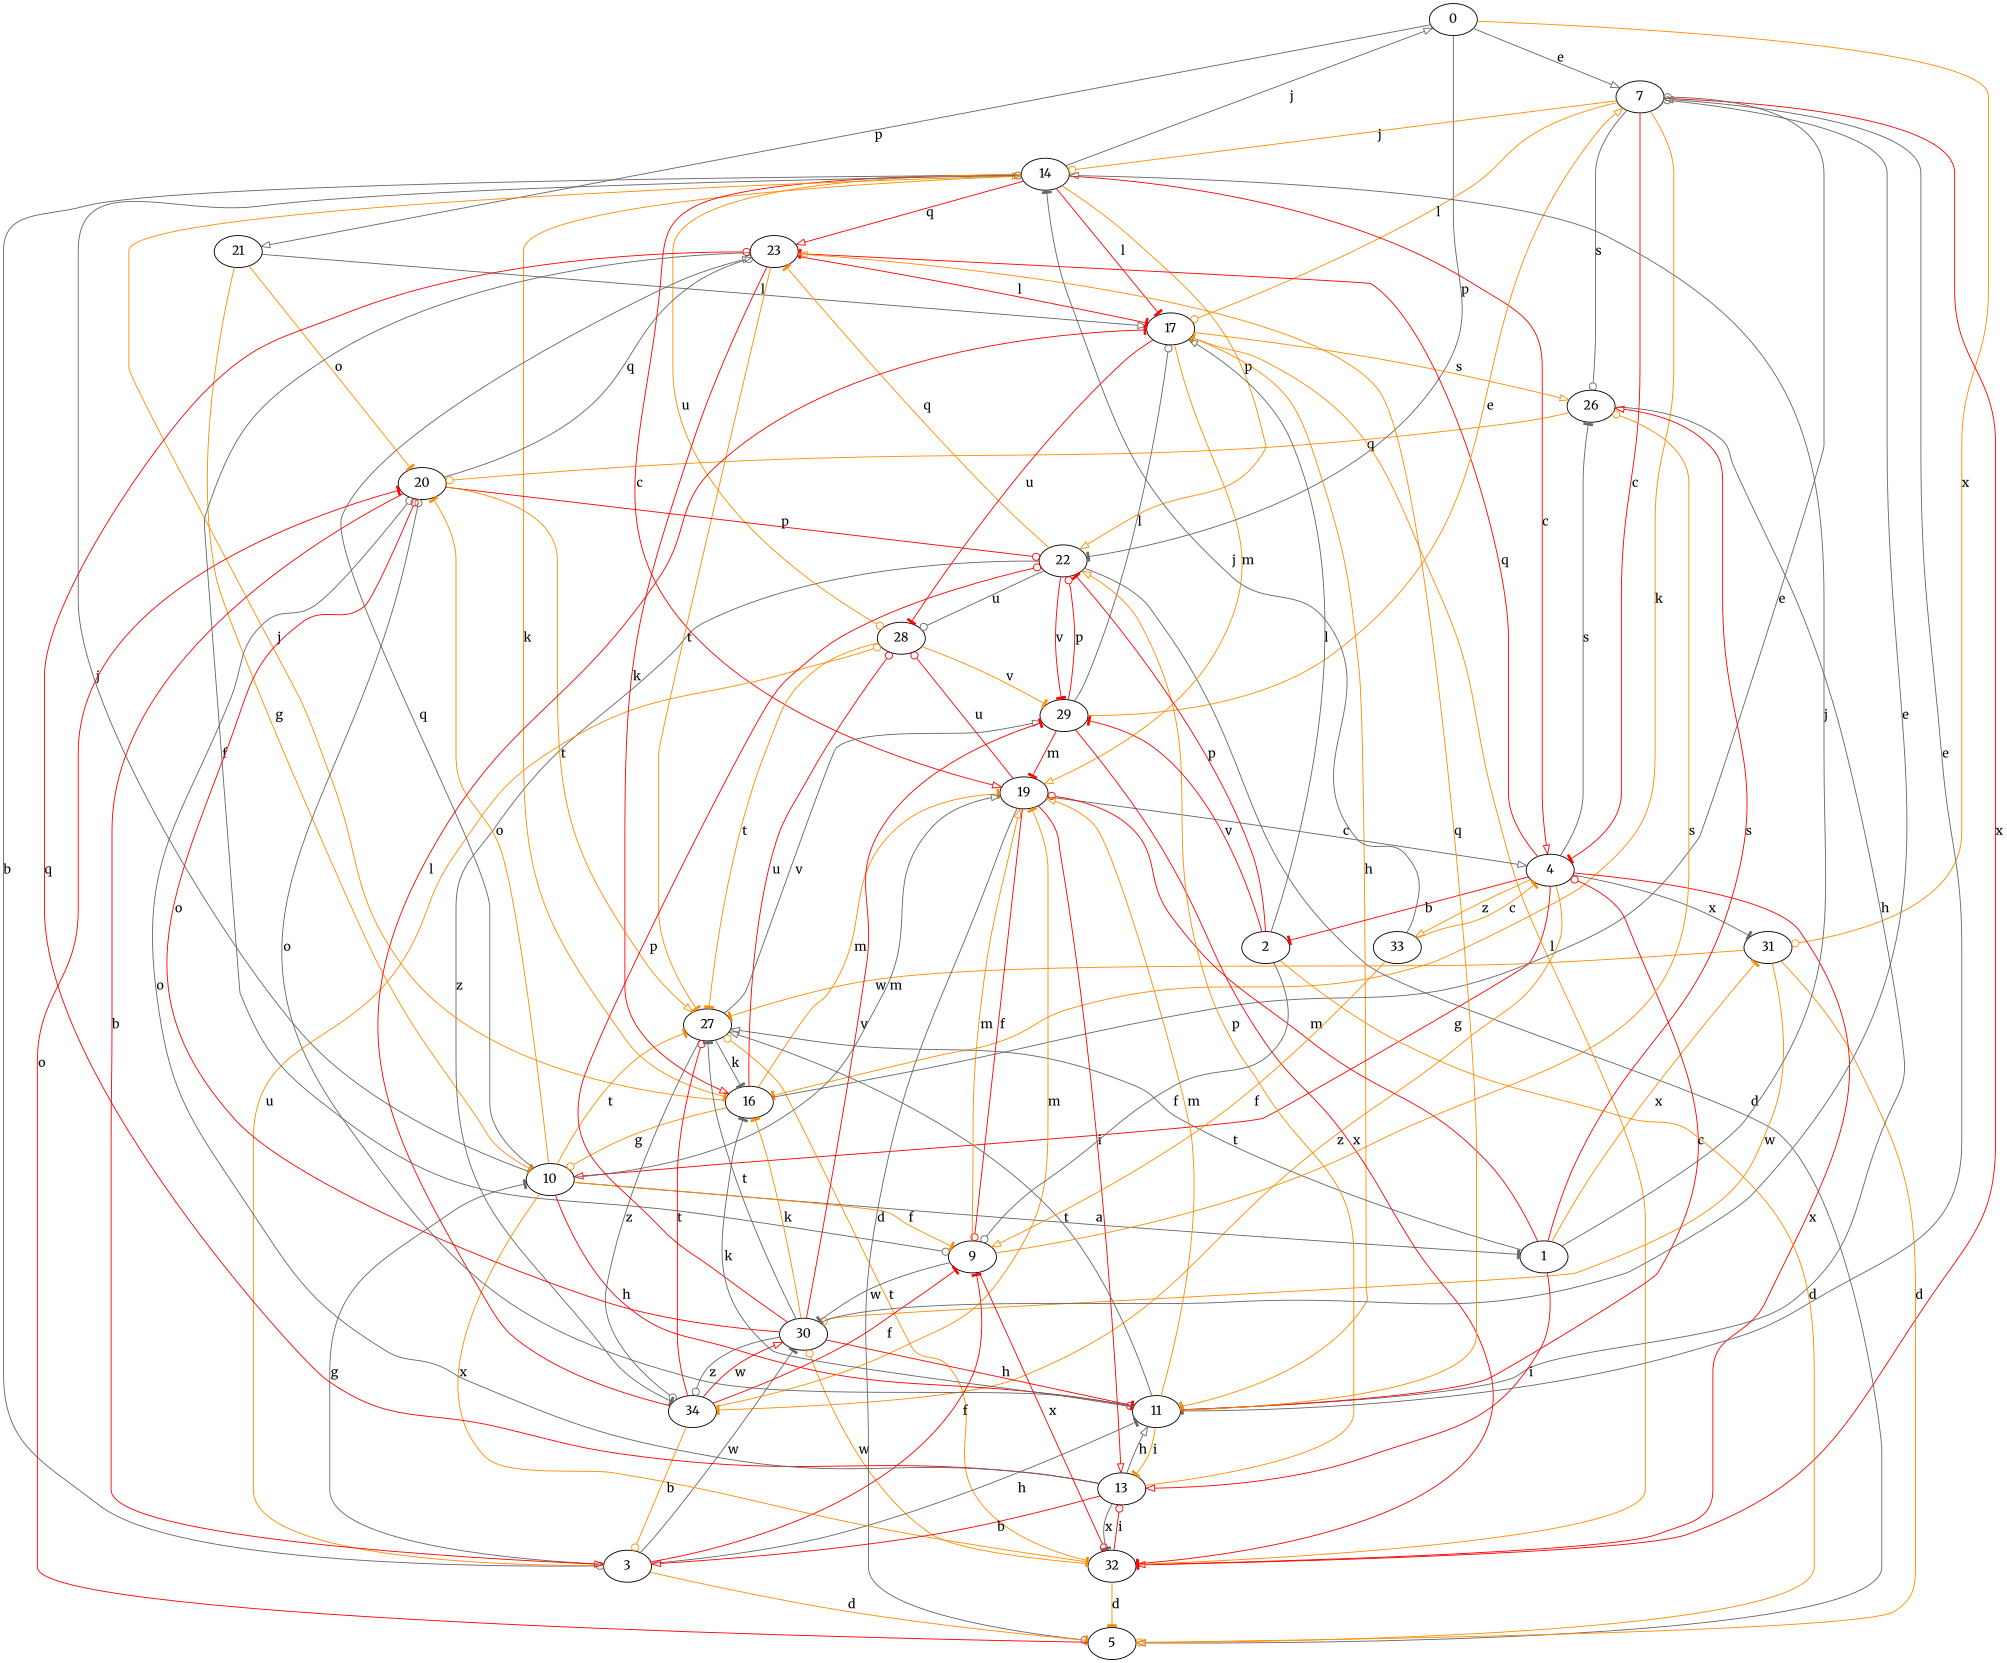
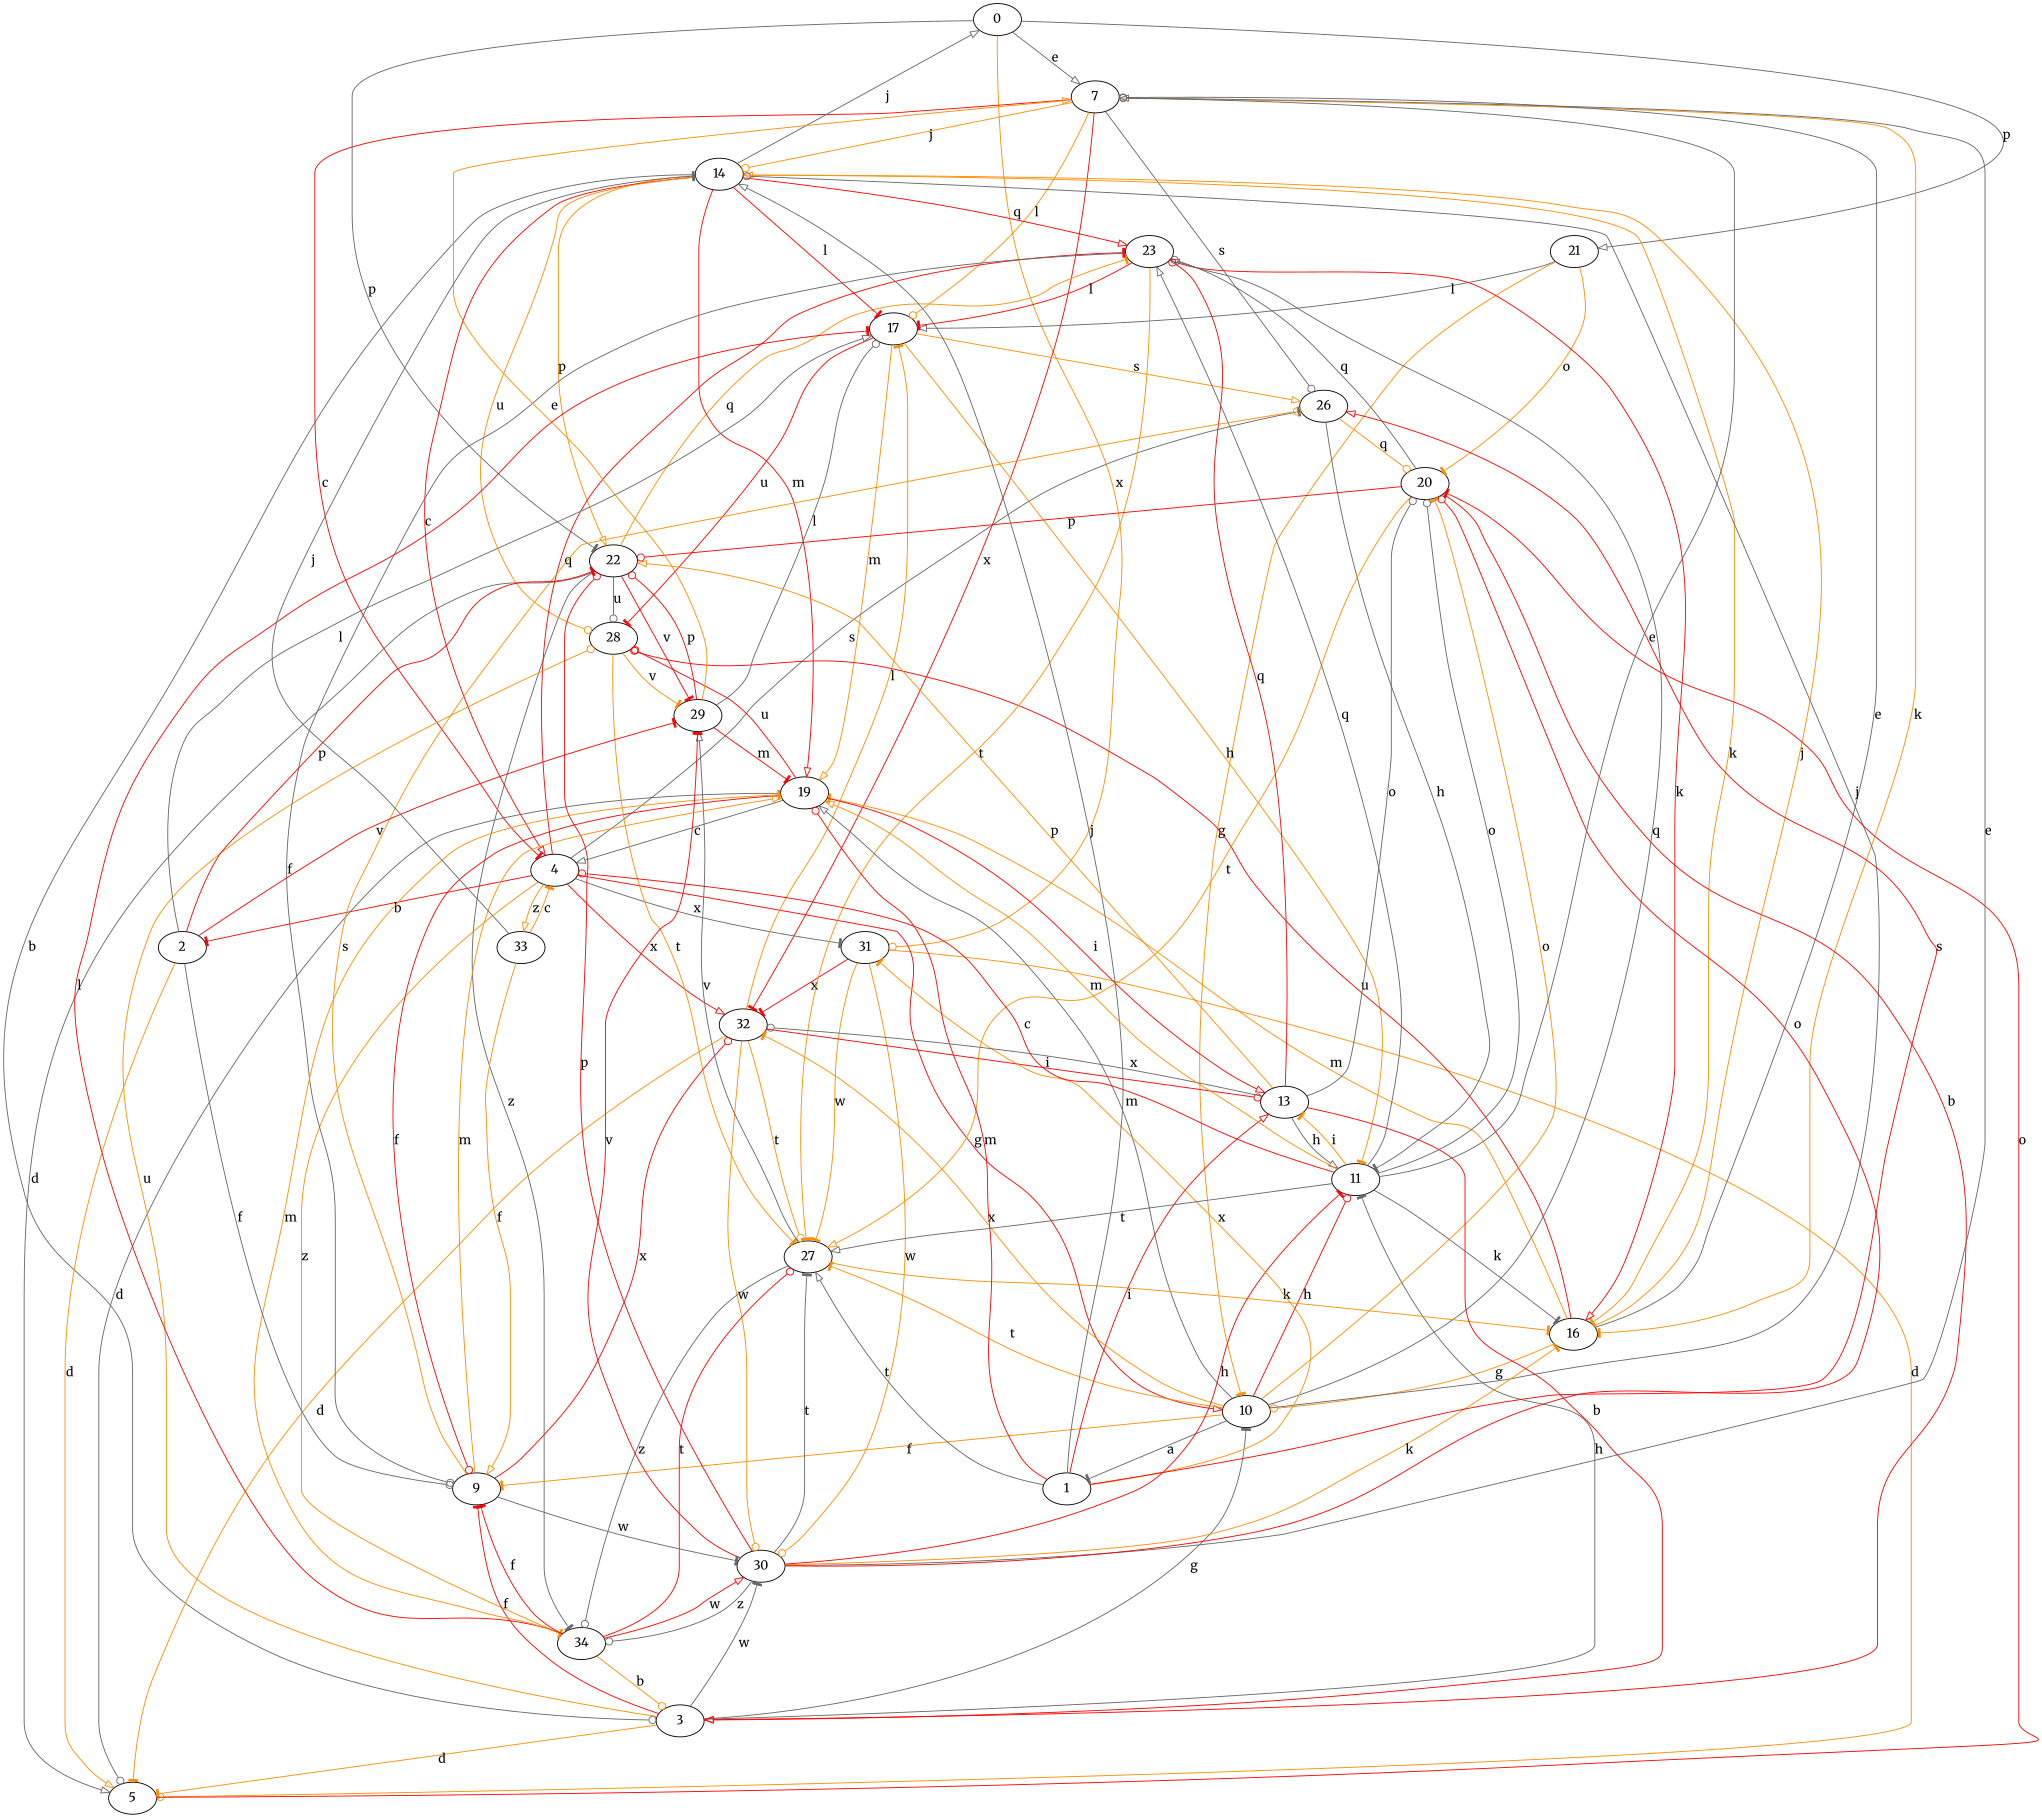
edge "14" -> "19": label "c" -> "m"
edge "11" -> "23": color darkorange -> gray40
edge "27" -> "16": color gray40 -> darkorange
edge "29" -> "32": now "31" -> "32"
edge "13" -> "32": arrowhead tee -> odot
